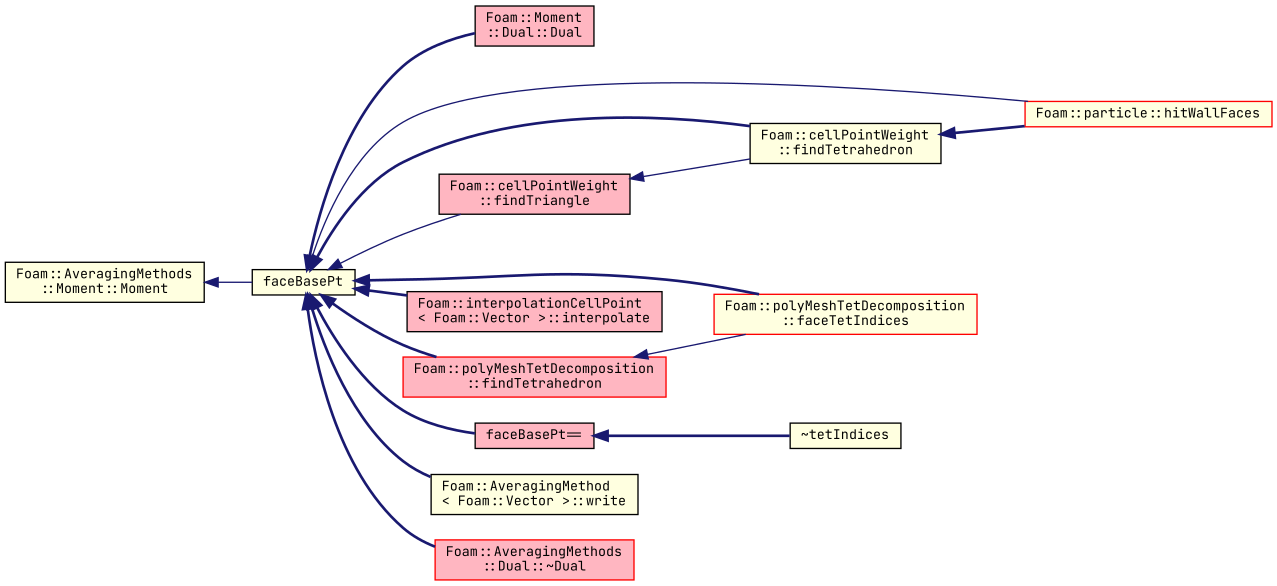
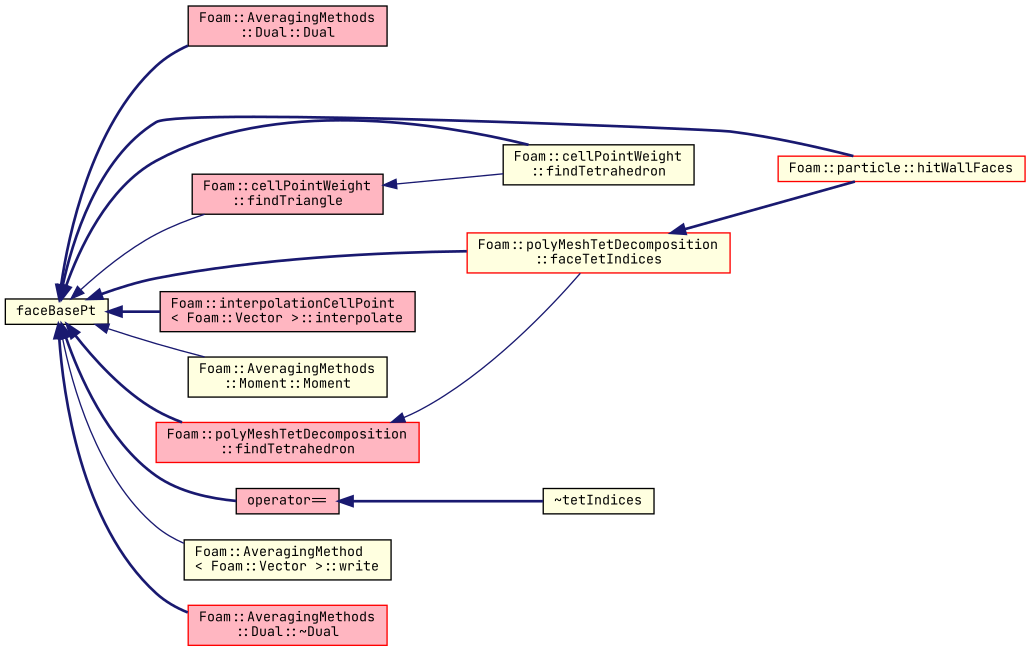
node "Foam::Moment ::Dual::Dual": label "Foam::Moment ::Dual::Dual" -> "Foam::AveragingMethods ::Dual::Dual"
edge "Foam::particle::hitWallFaces" -> "faceBasePt": style solid -> bold
edge "Foam::particle::hitWallFaces" -> "Foam::cellPointWeight ::findTetrahedron": now "Foam::particle::hitWallFaces" -> "Foam::polyMeshTetDecomposition ::faceTetIndices"
edge "faceBasePt" -> "Foam::AveragingMethods ::Moment::Moment": reversed
edge "Foam::AveragingMethod < Foam::Vector >::write" -> "faceBasePt": style bold -> solid
node "faceBasePt==": label "faceBasePt==" -> "operator=="
